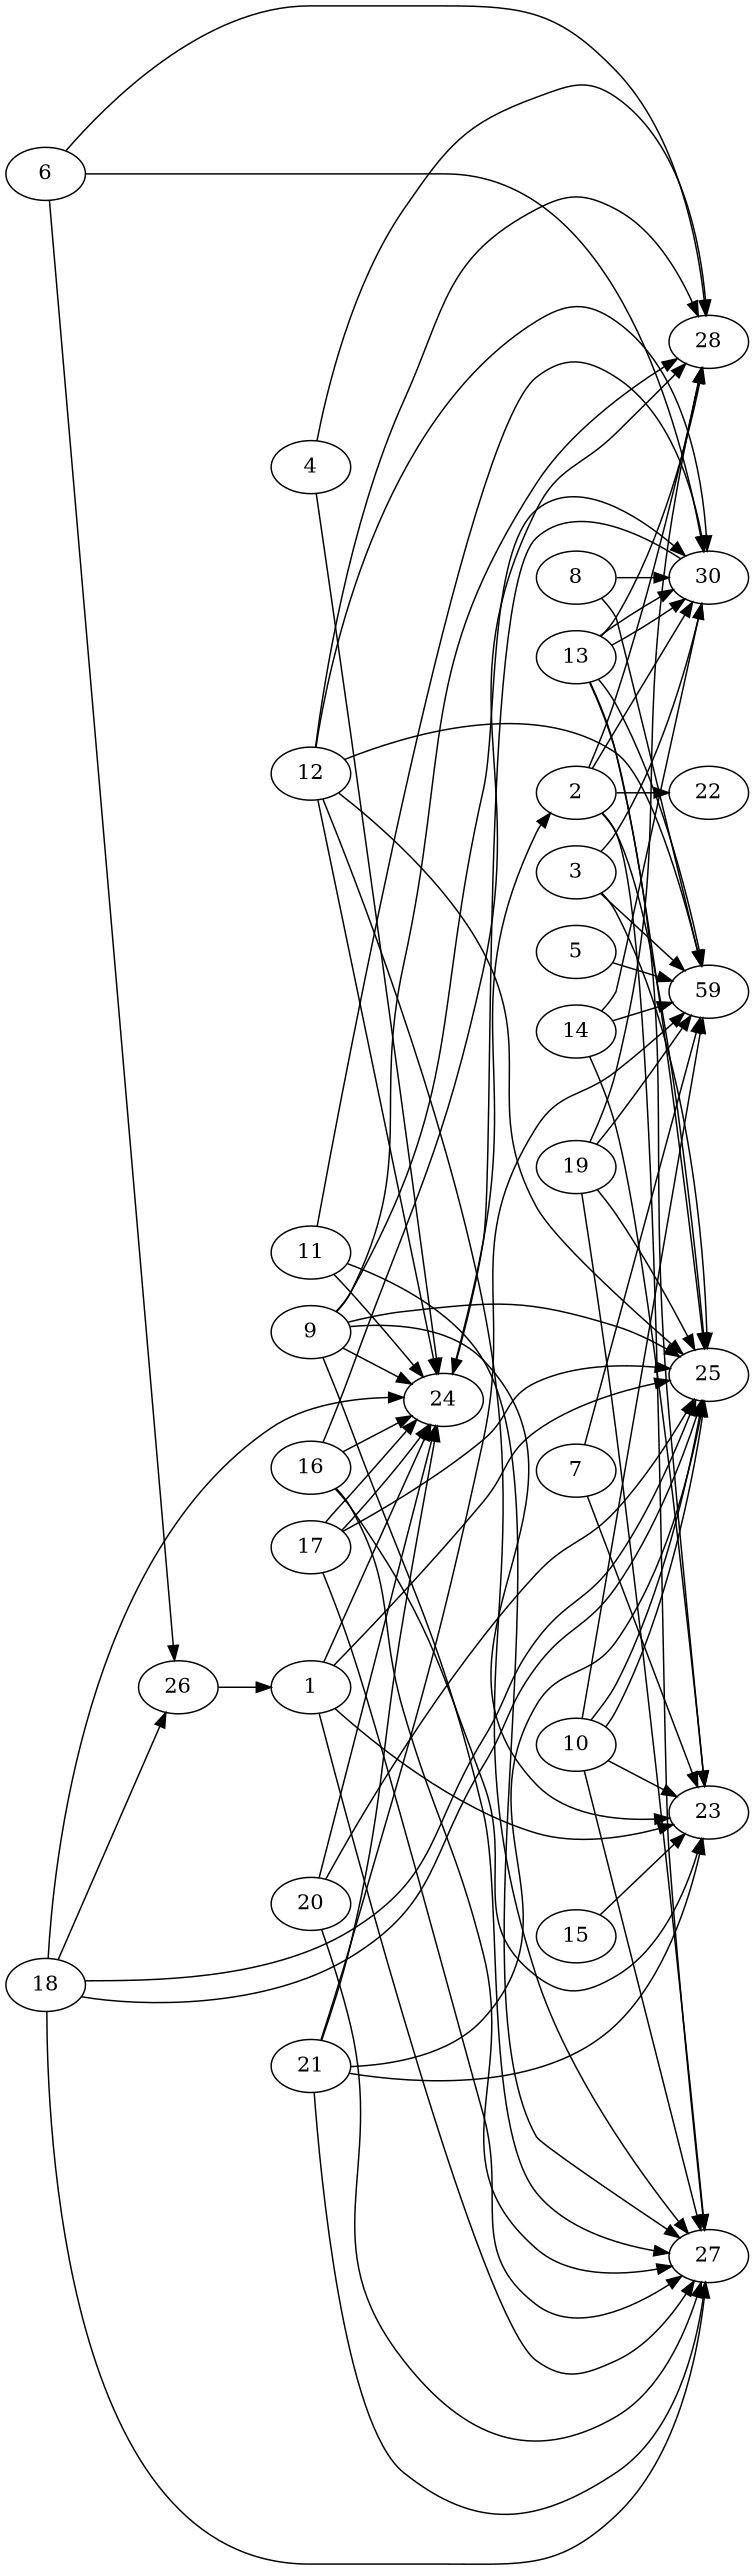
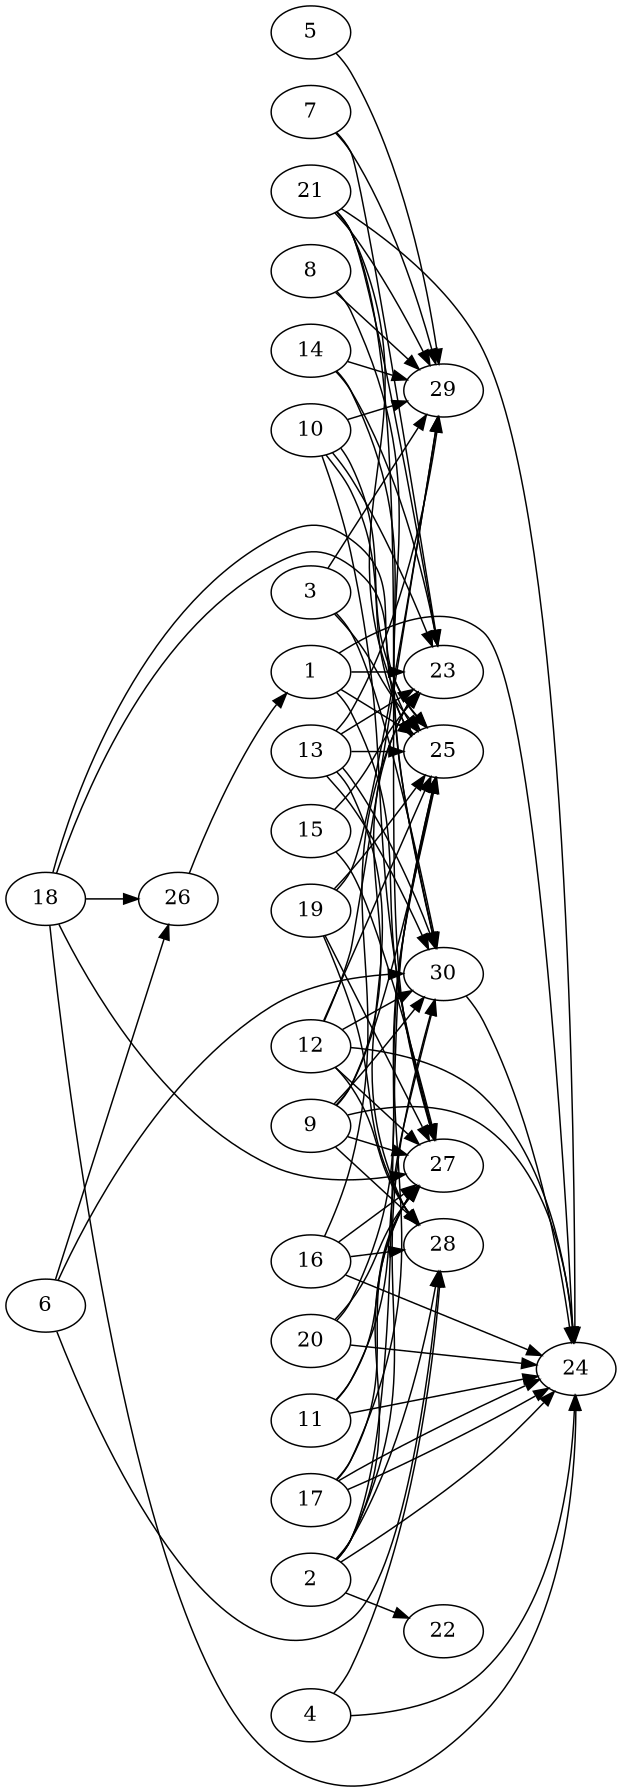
edge "15" -> "27": added
node "59": label "59" -> "29"
edge "24" -> "2": reversed
